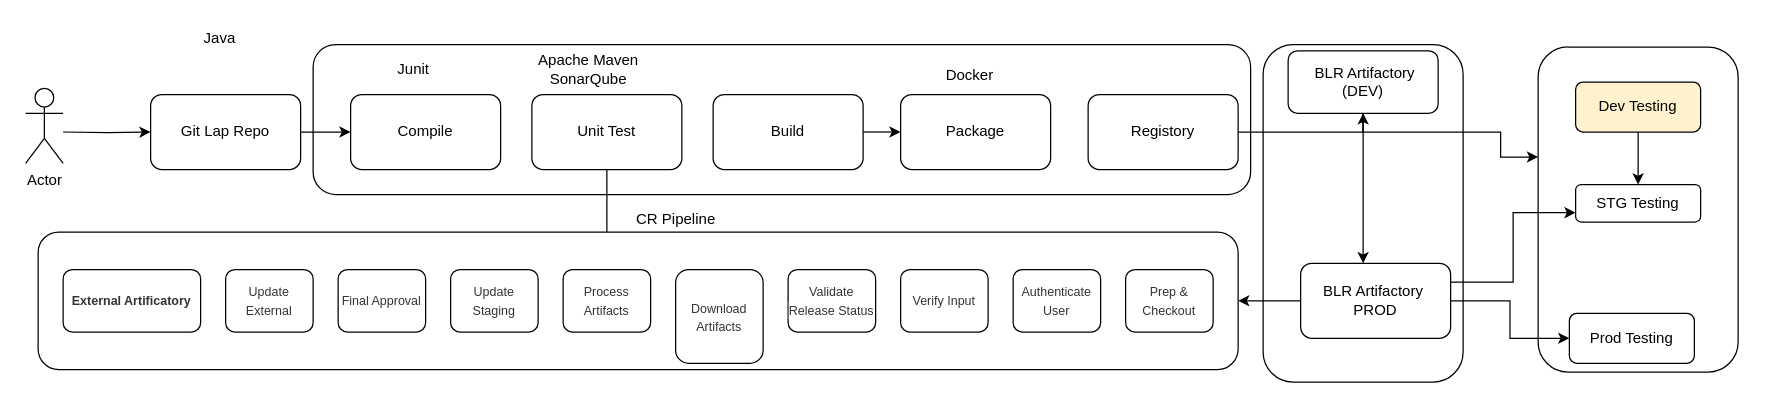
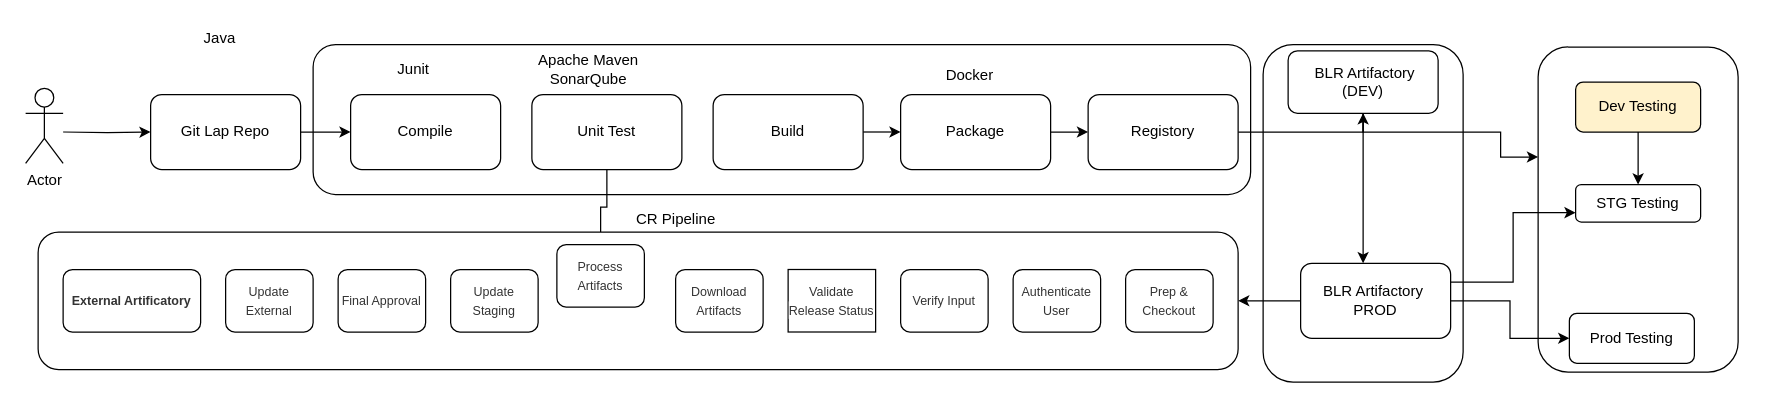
edge "Package" -> "Registory": added
node "Process Artifacts": moved (607, 301) -> (601, 276)
node "Validate Release Status": shape rounded rectangle -> rectangle
node "Download Artifacts": size 88x94 -> 88x63
